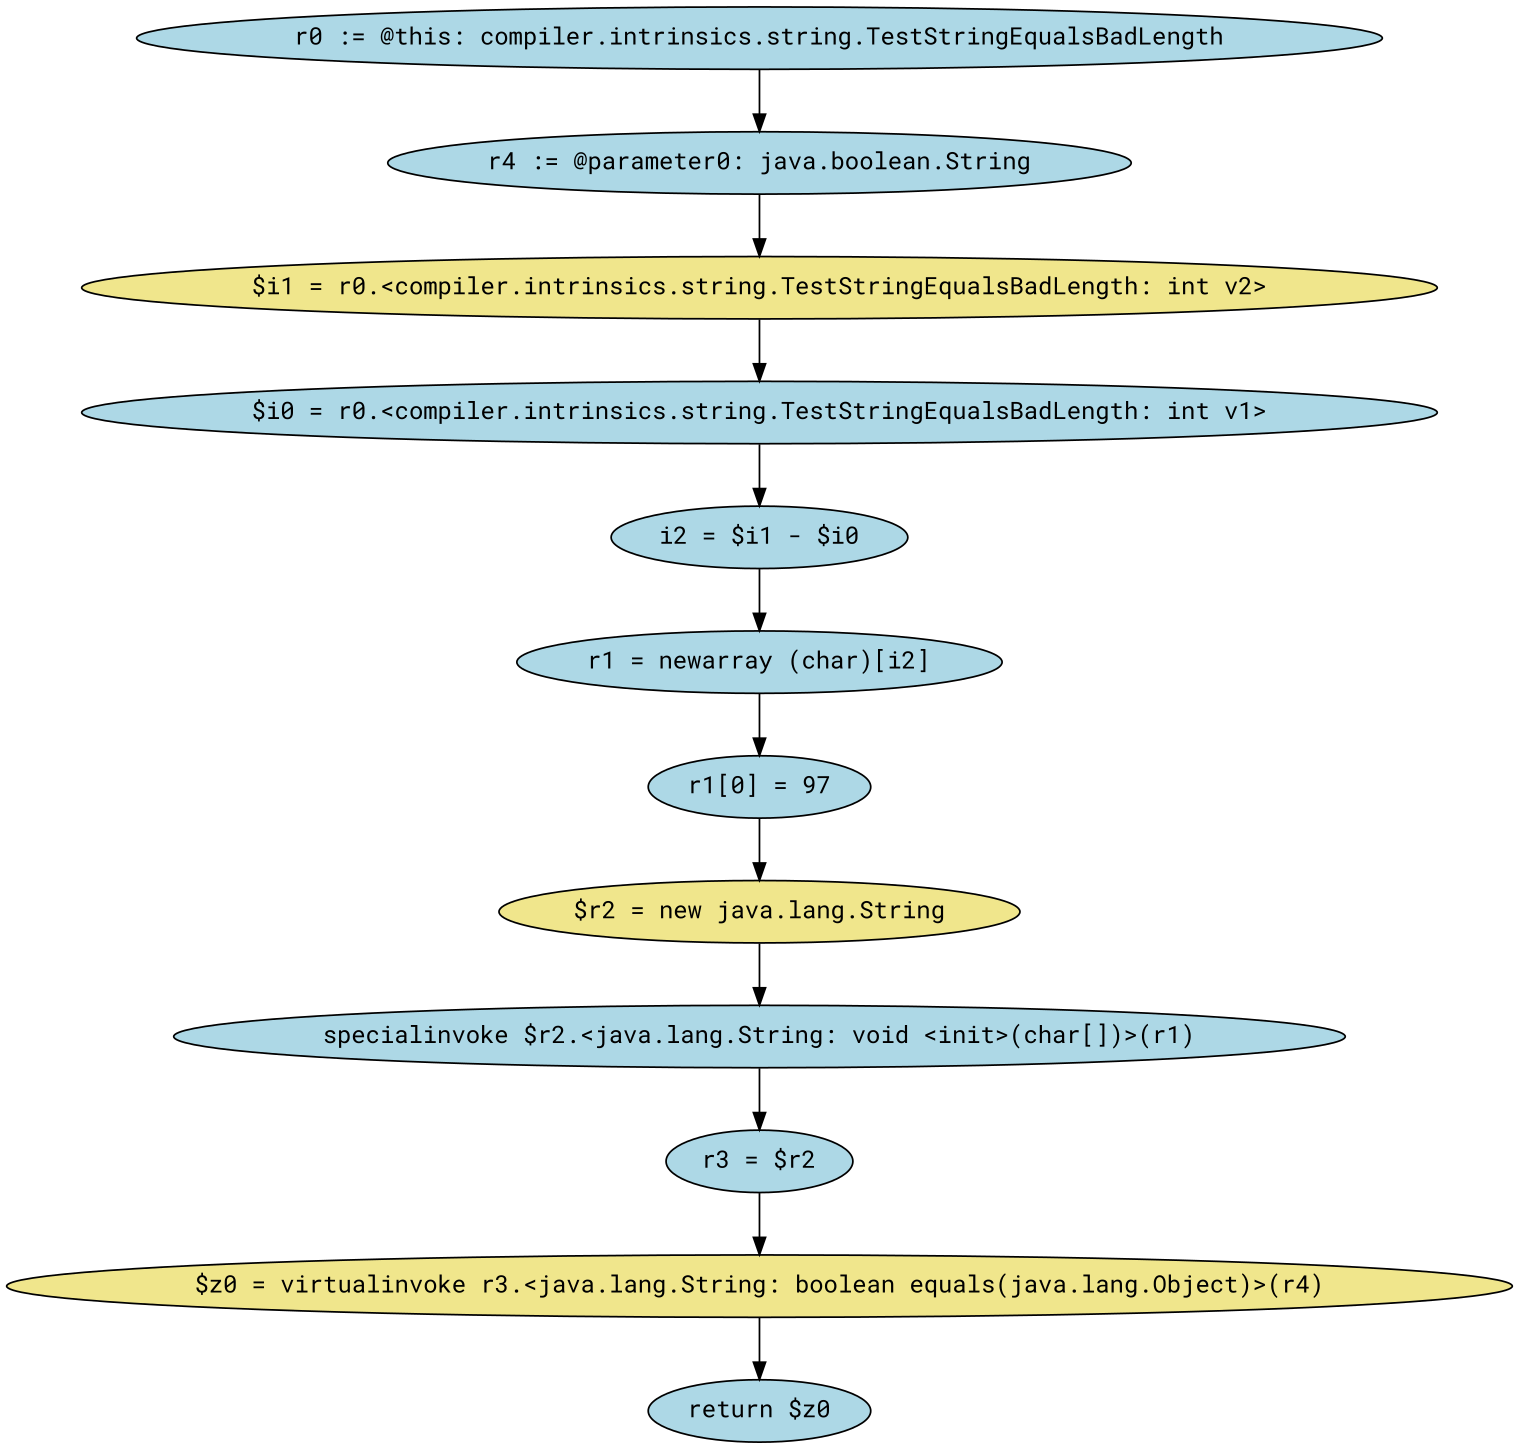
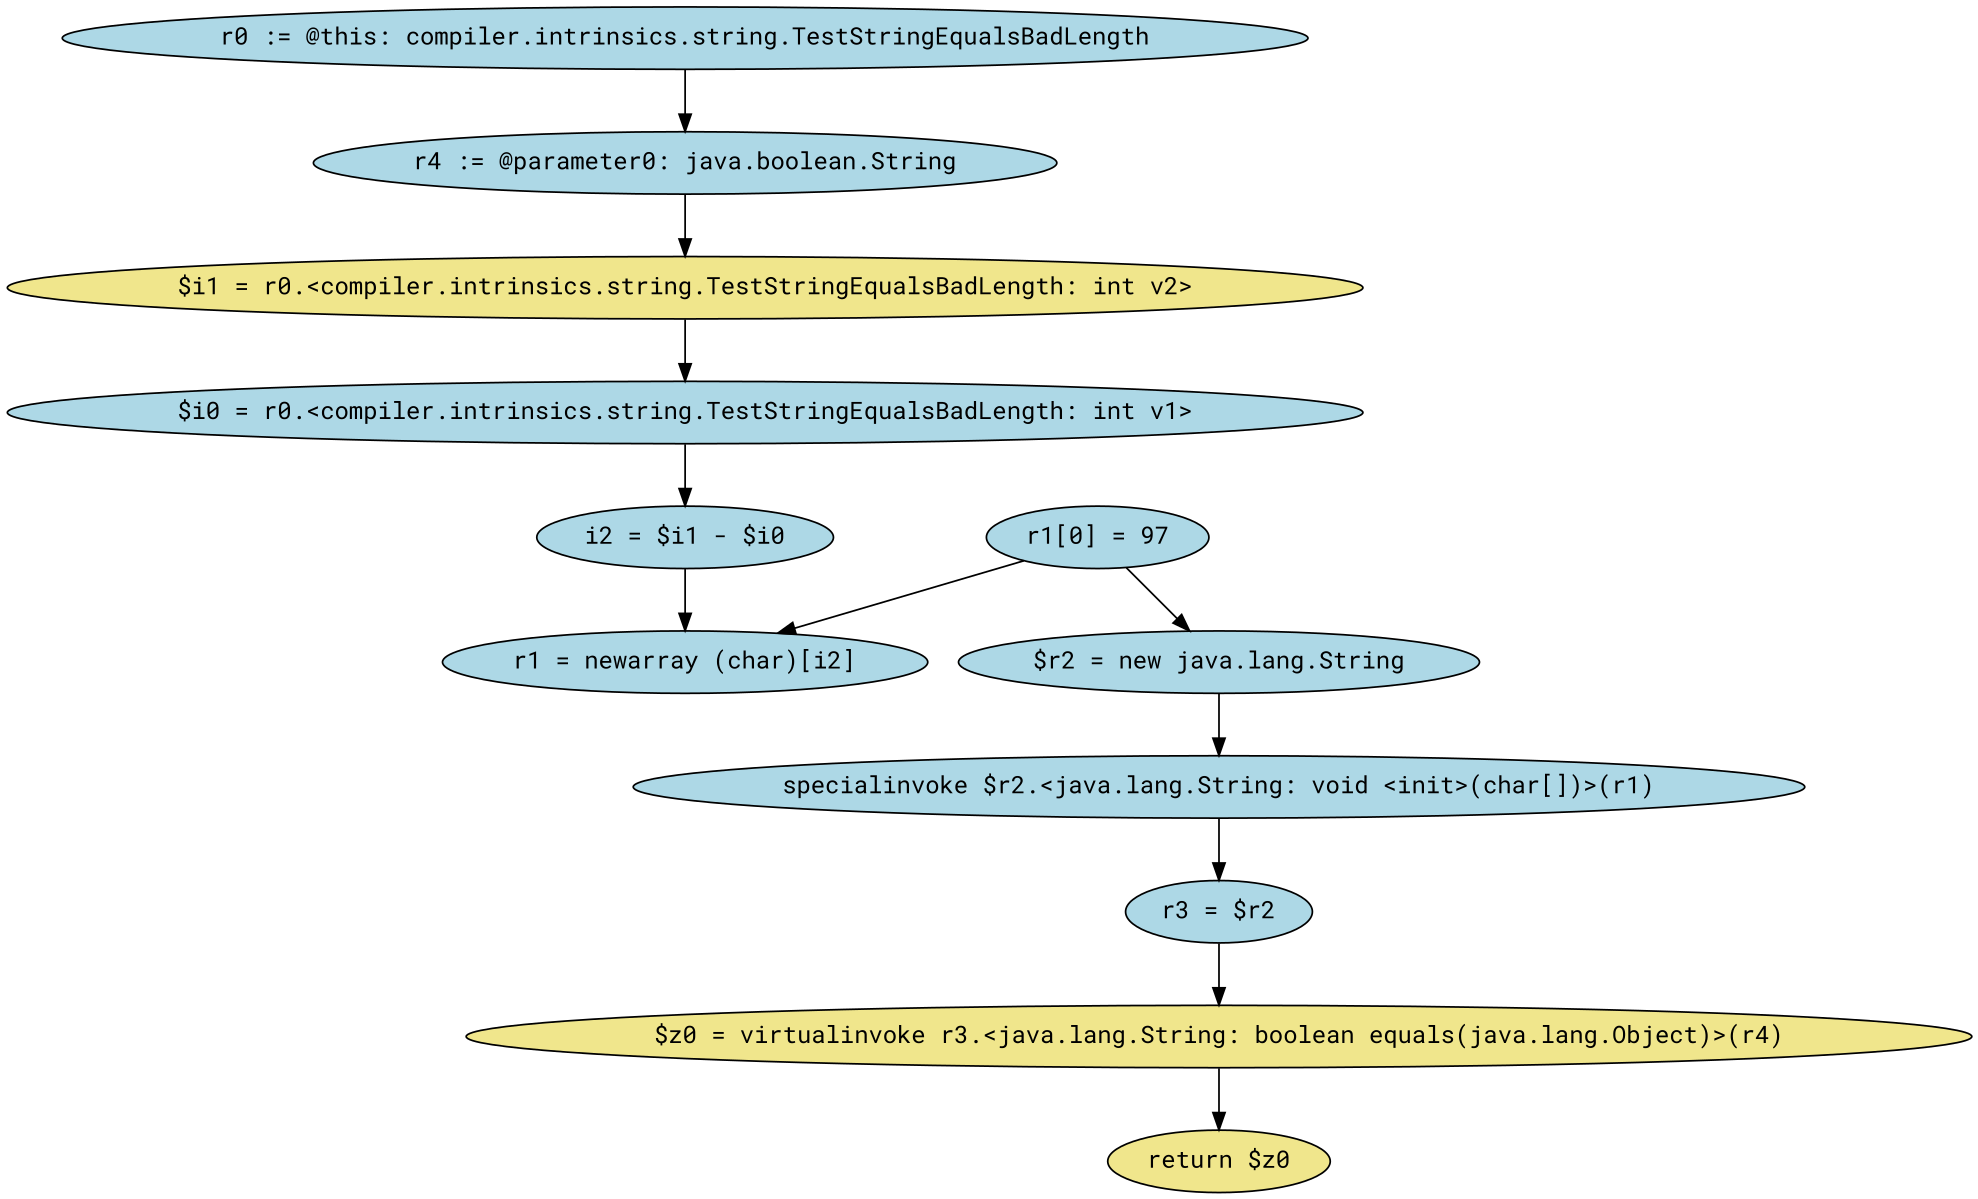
edge "r1 = newarray (char)[i2]" -> "r1[0] = 97": reversed
node "$r2 = new java.lang.String": fillcolor khaki -> lightblue
node "return $z0": fillcolor lightblue -> khaki
